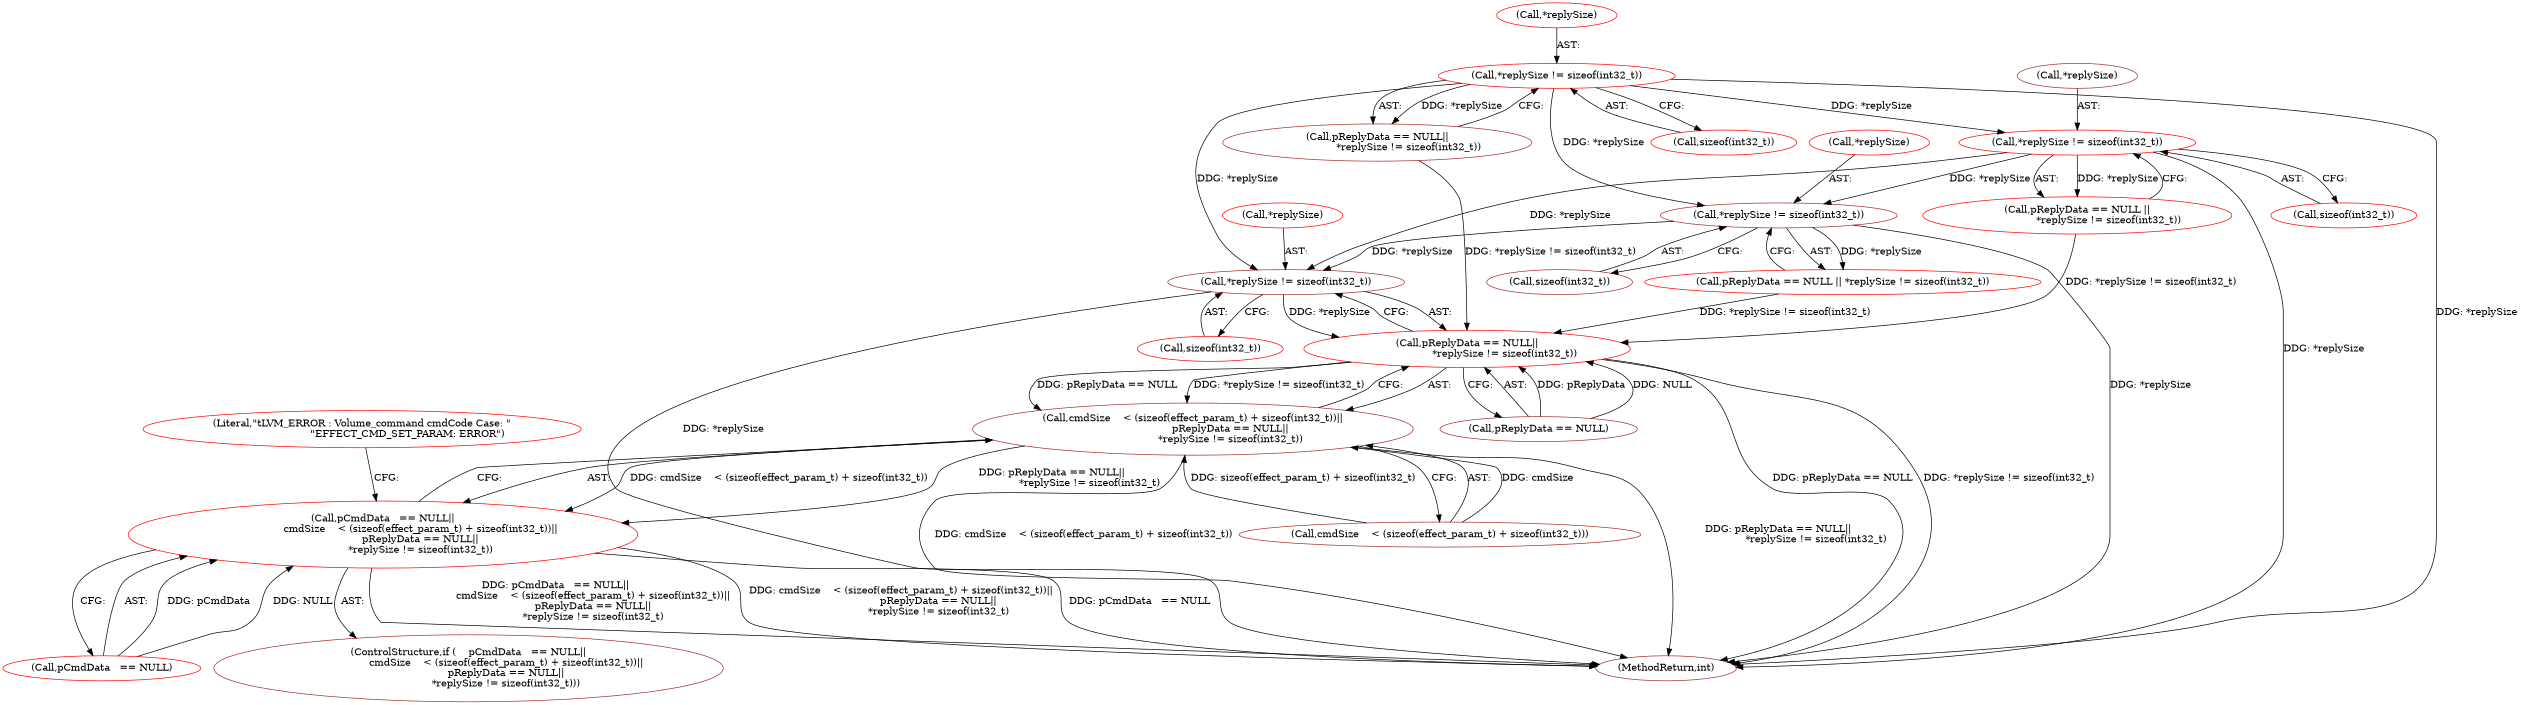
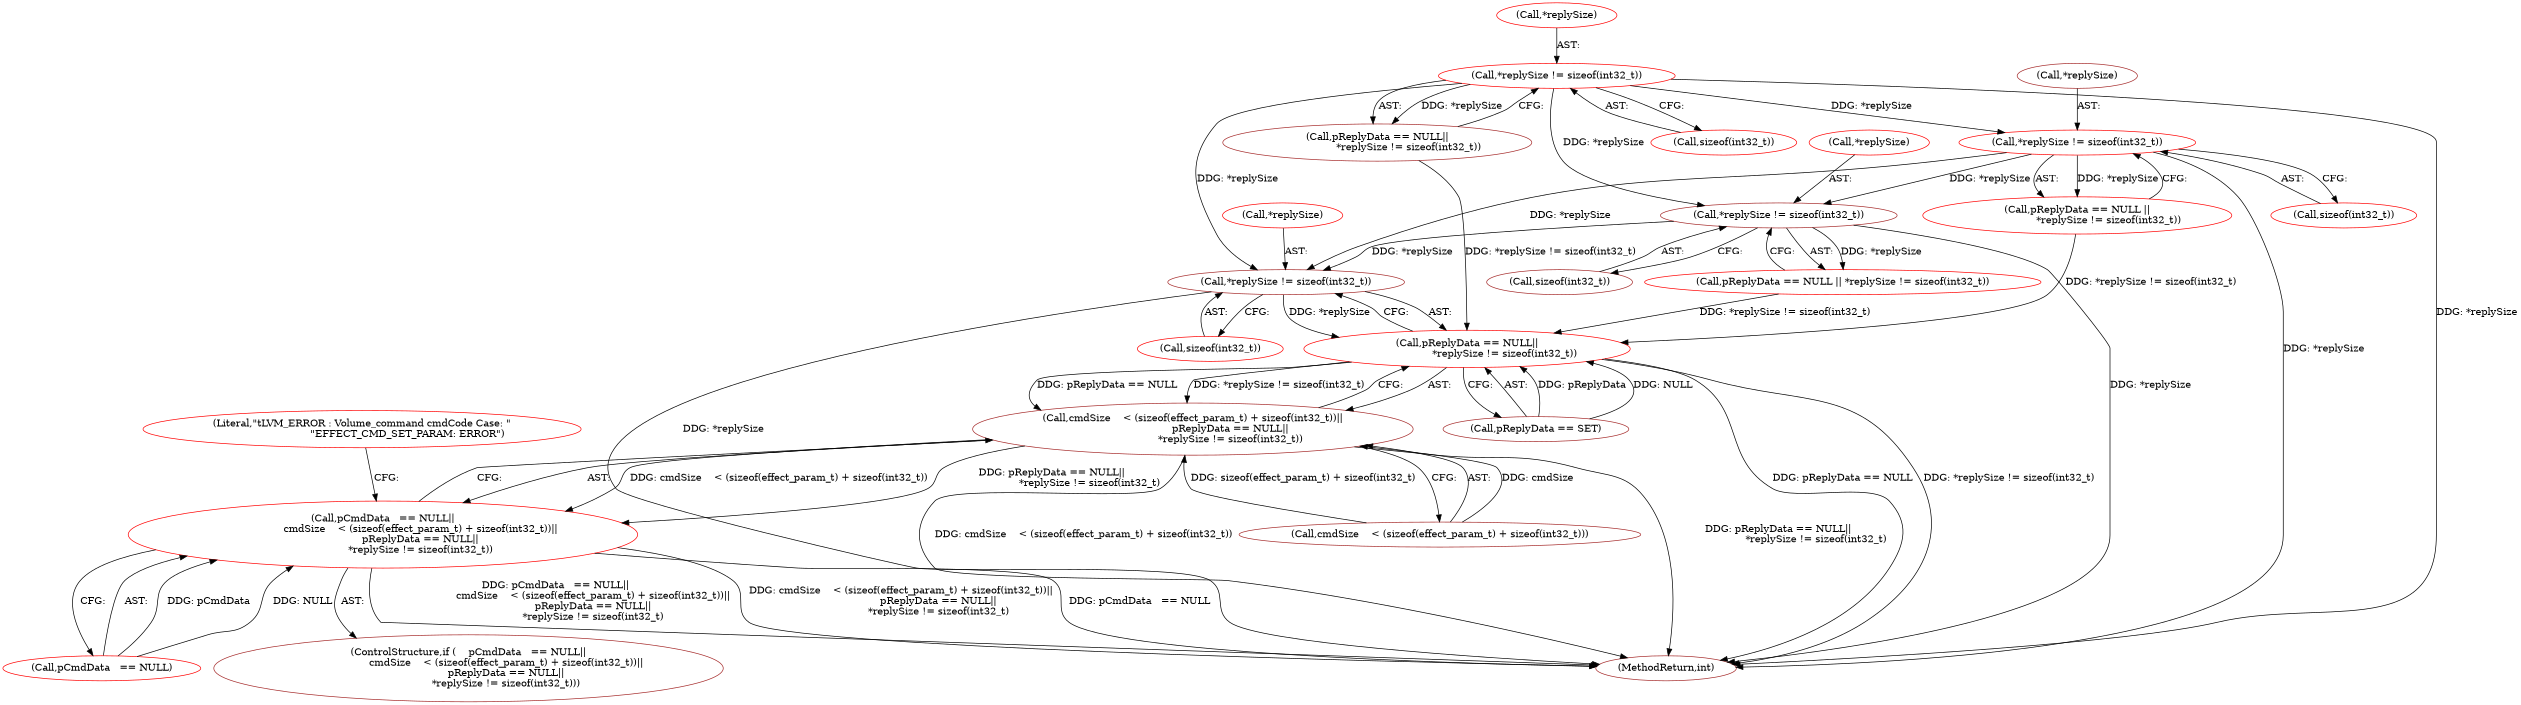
node "(Call,pReplyData == NULL)": label "(Call,pReplyData == NULL)" -> "(Call,pReplyData == SET)"
